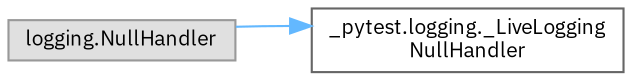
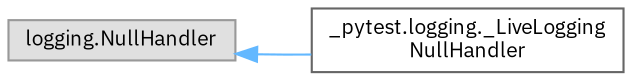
edge "logging.NullHandler" -> "_pytest.logging._LiveLogging NullHandler": reversed
